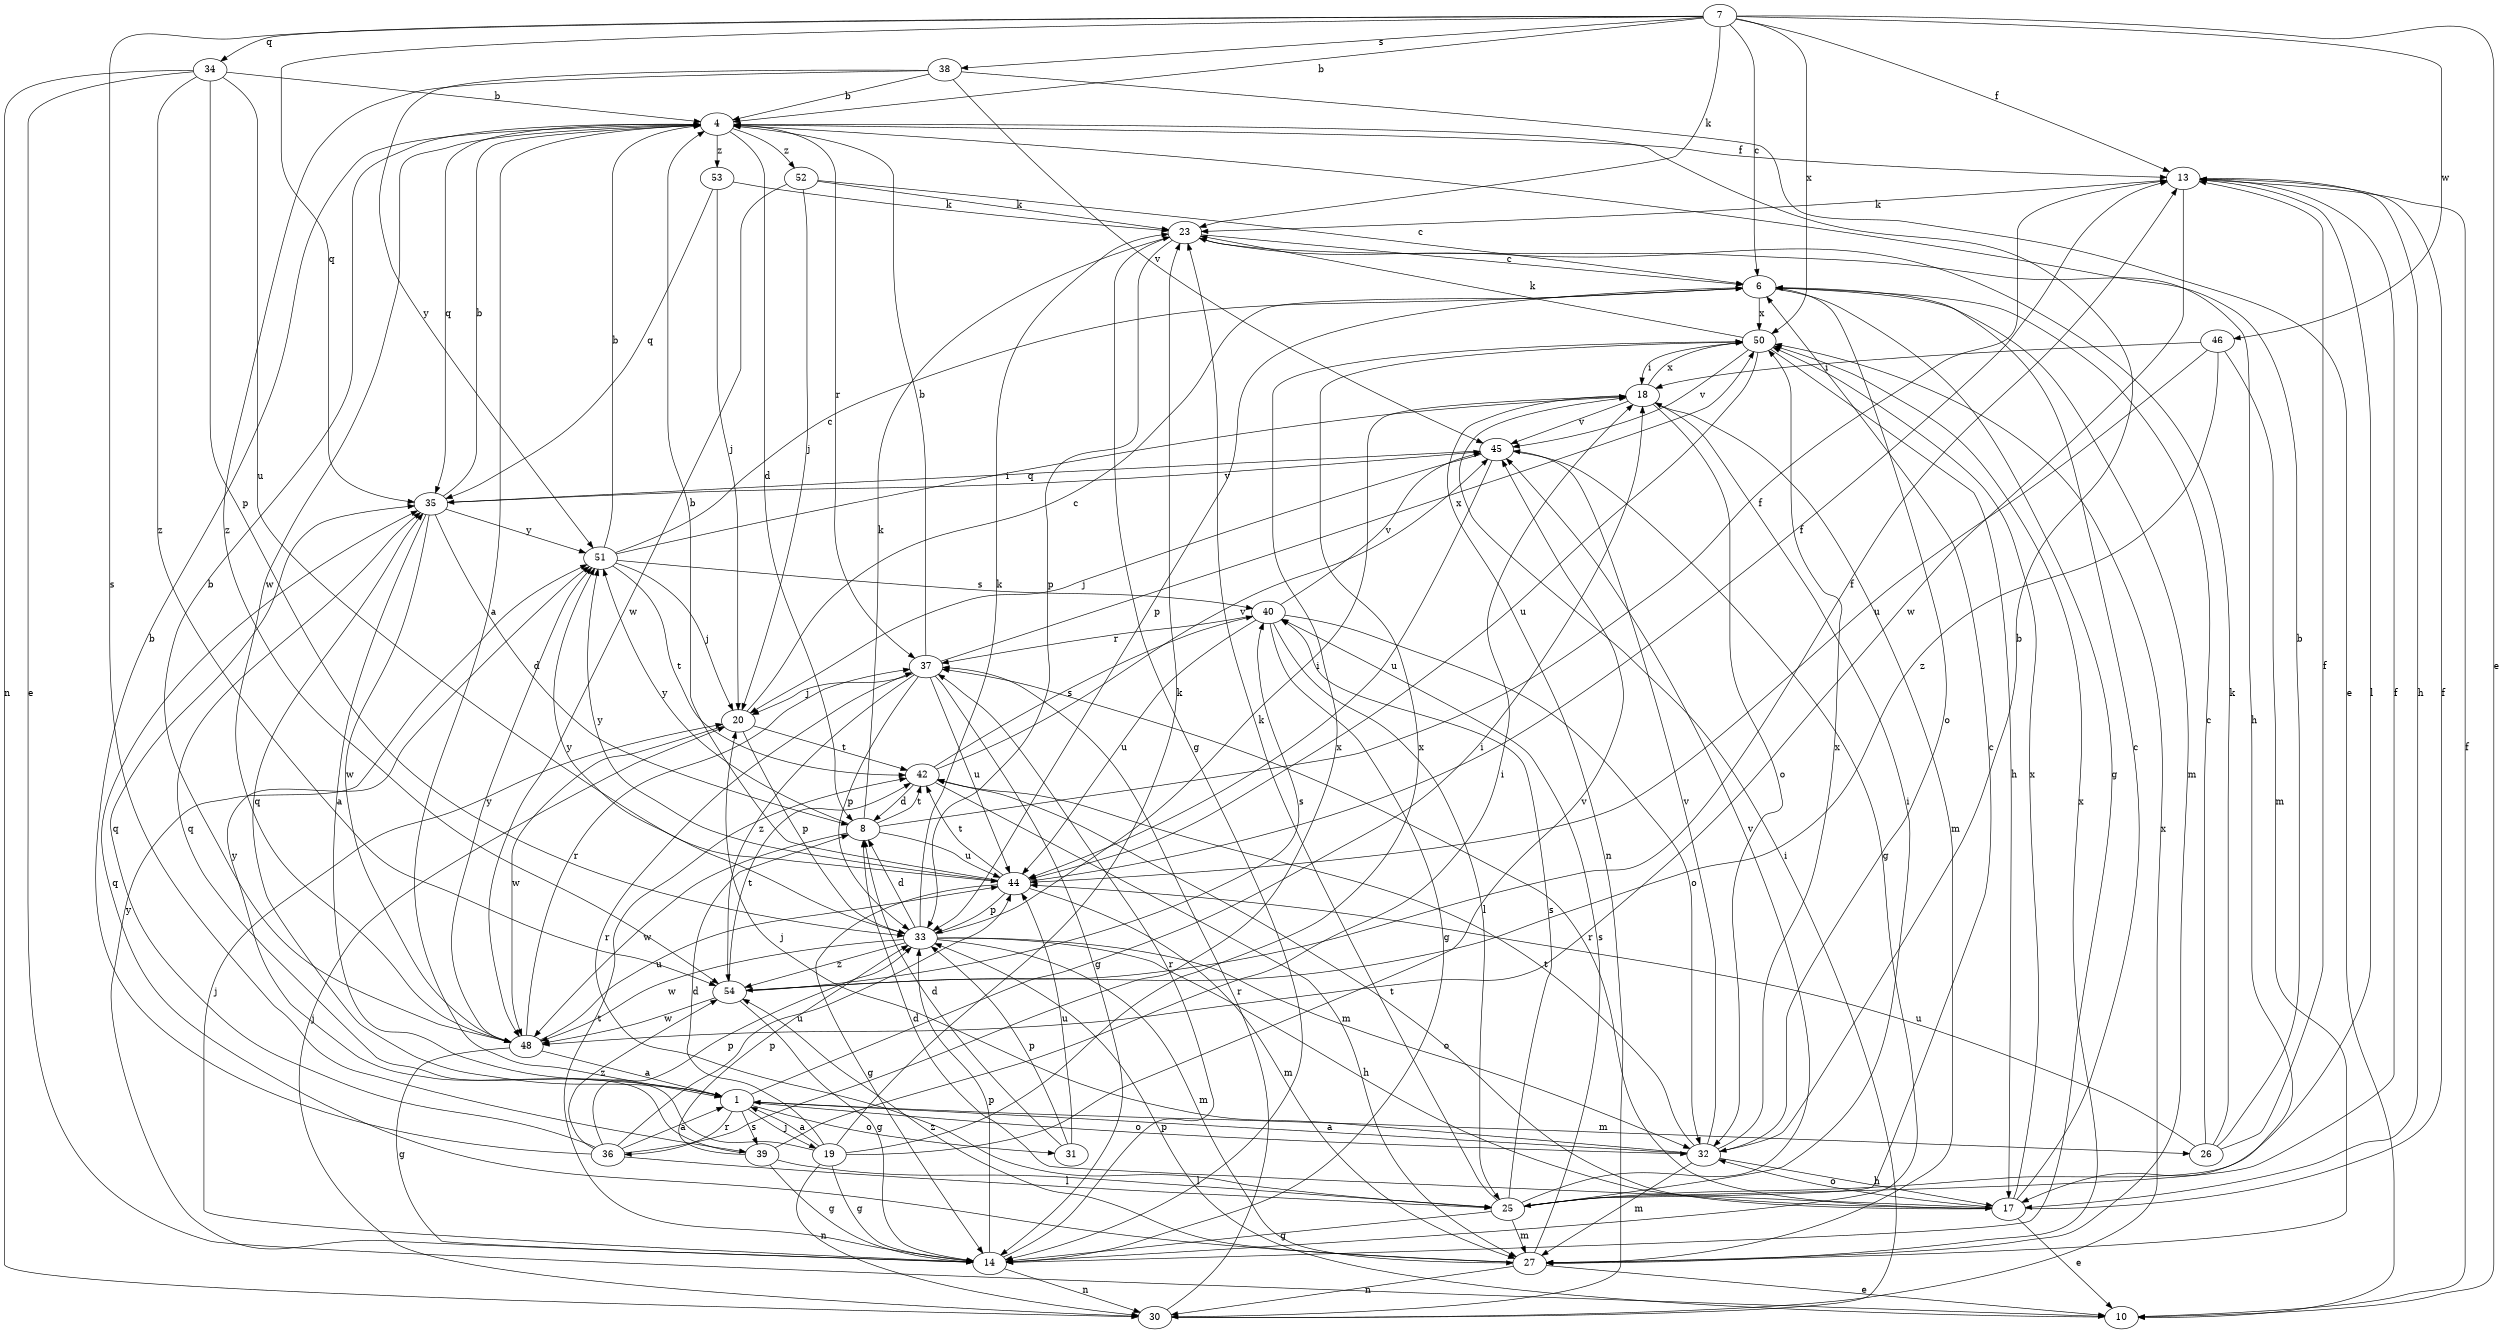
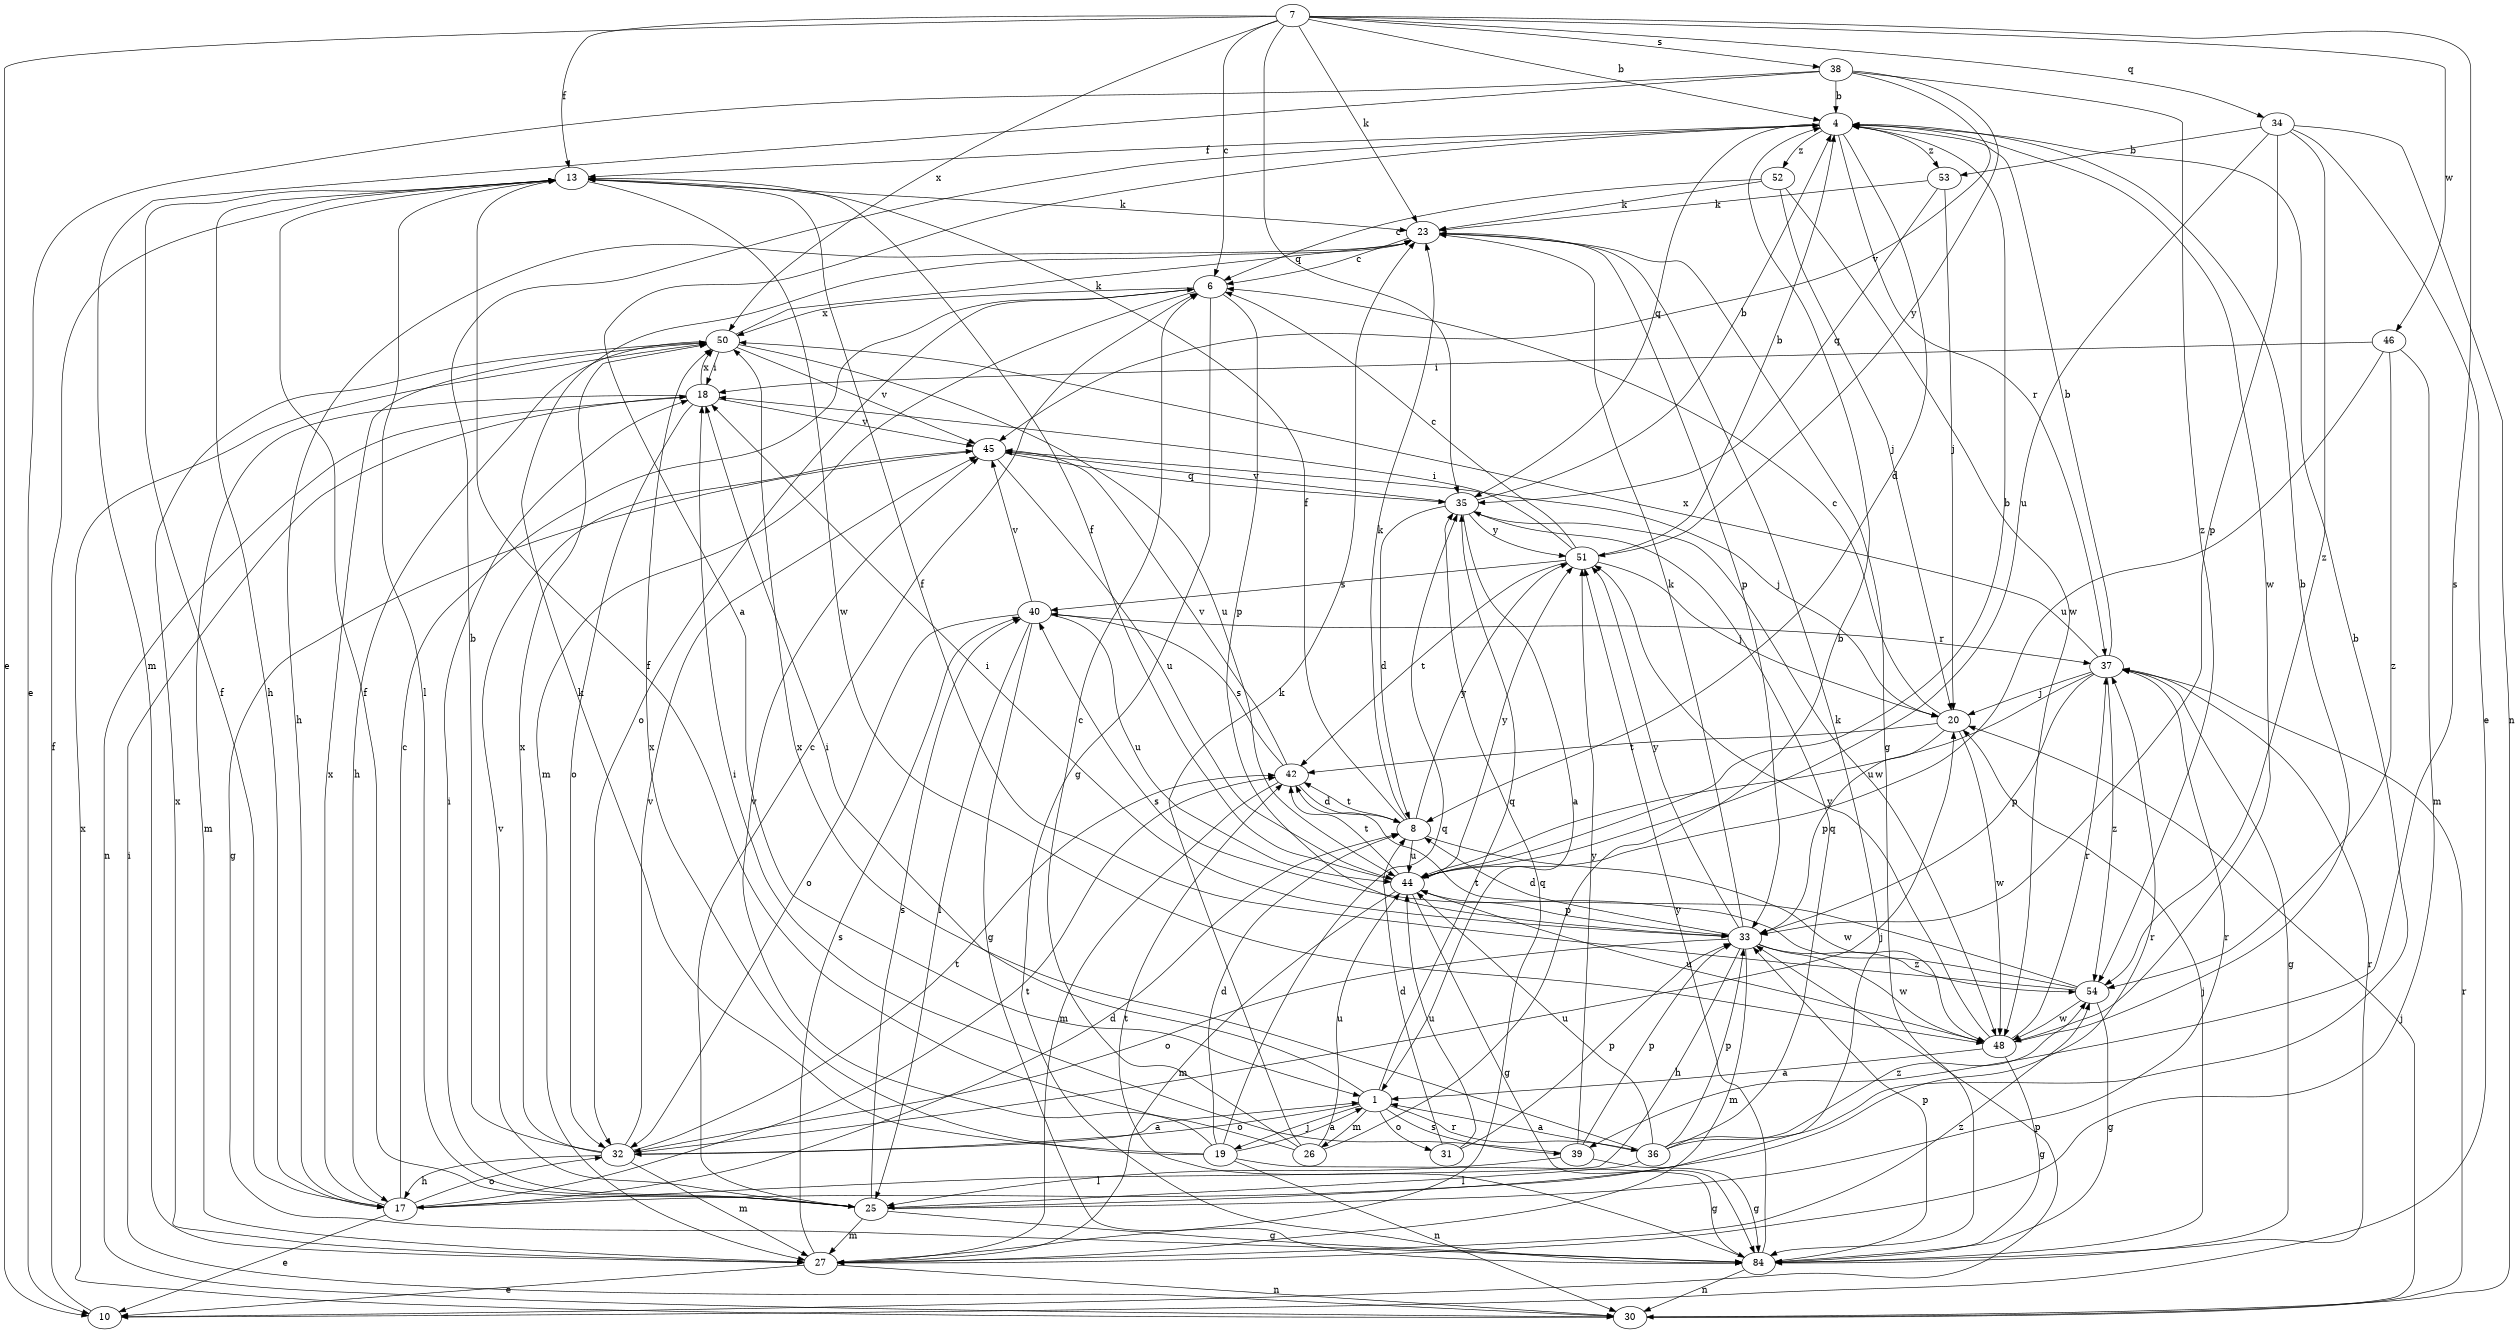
edge "34" -> "4": now "34" -> "53"
edge "38" -> "27": added, label "m"
node "14": label "14" -> "84"
